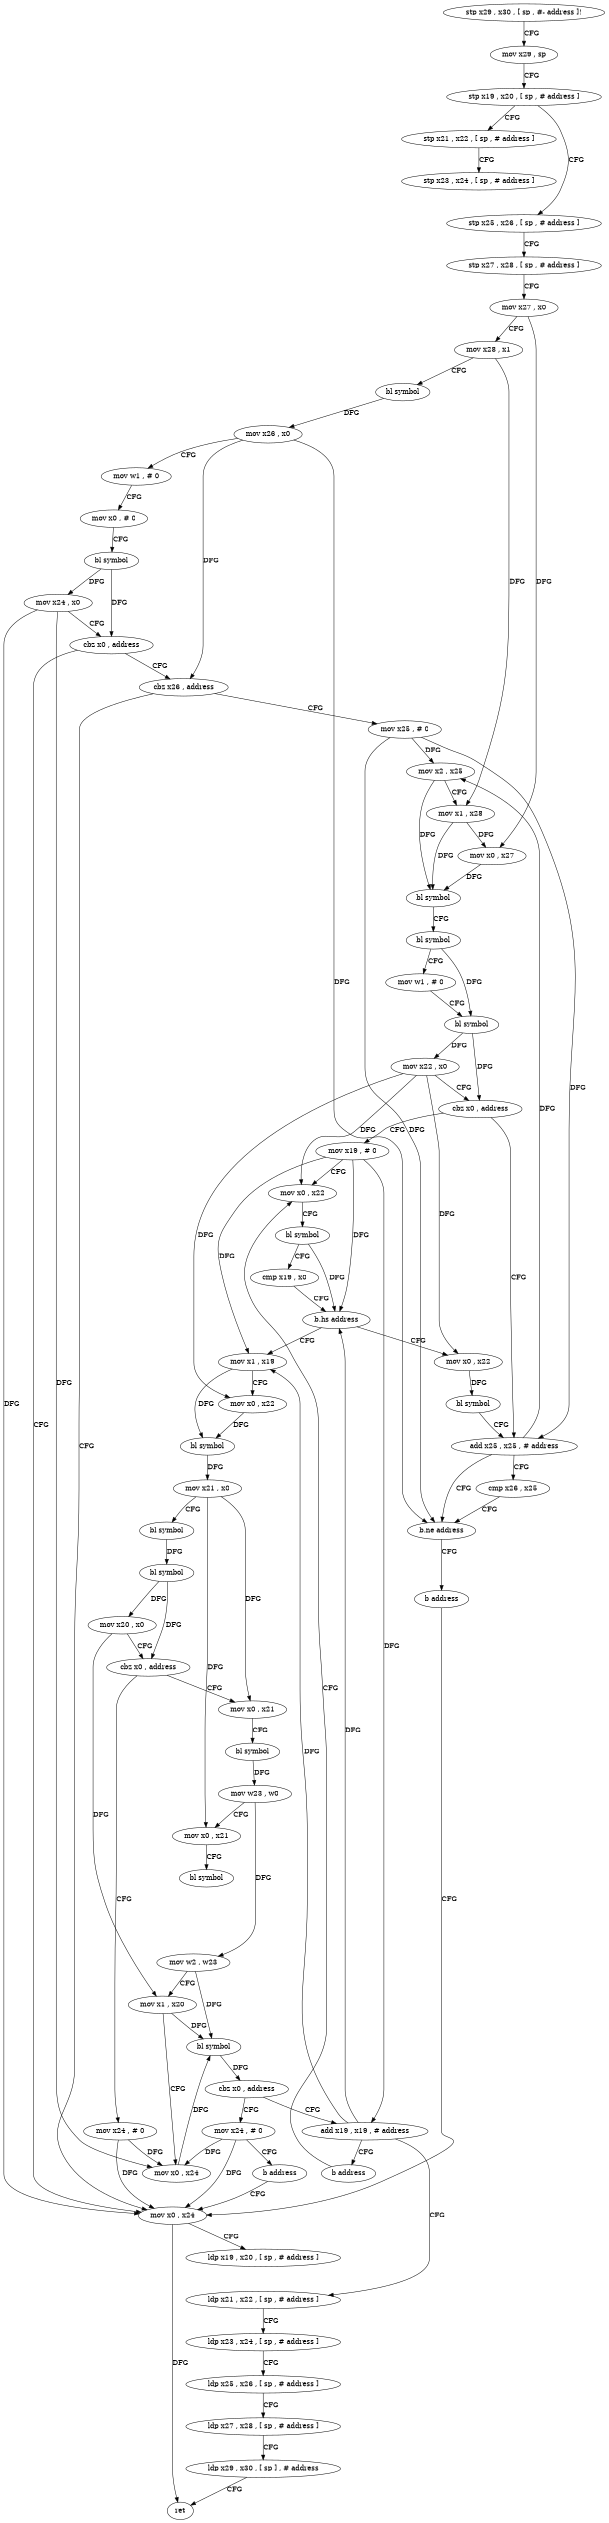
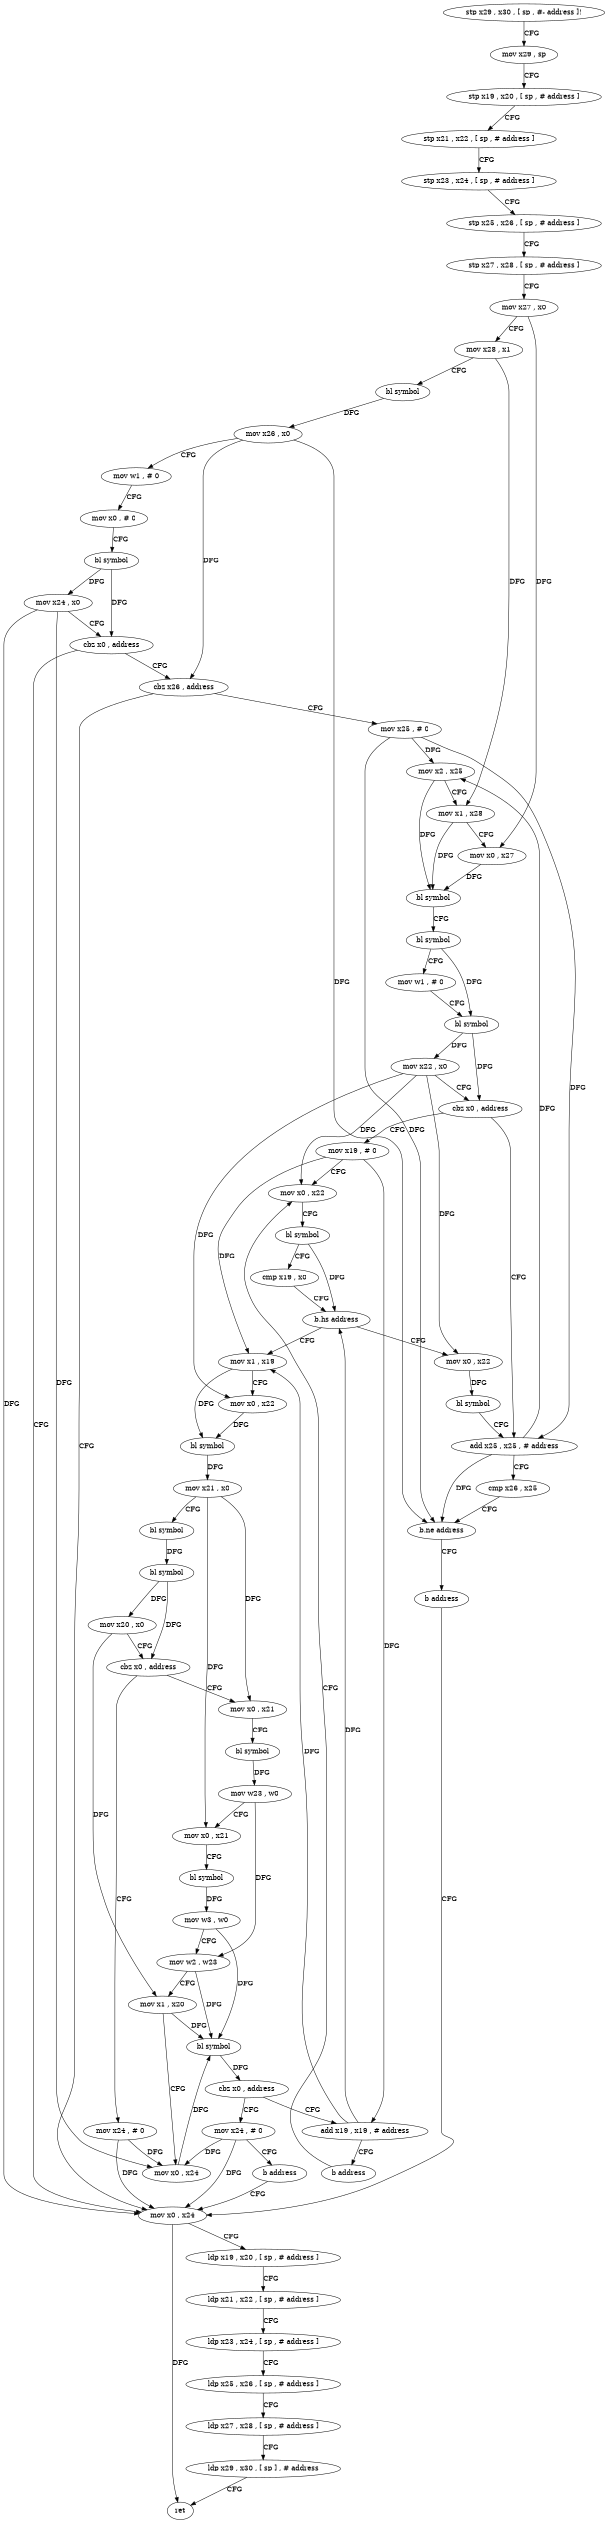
edge "stp x19 , x20 , [ sp , # address ]" -> "stp x25 , x26 , [ sp , # address ]": now "stp x23 , x24 , [ sp , # address ]" -> "stp x25 , x26 , [ sp , # address ]"
edge "mov x1 , x28" -> "mov x0 , x27": label "DFG" -> "CFG"
edge "mov x19 , # 0" -> "b.hs address": removed, label "DFG"
edge "add x25 , x25 , # address" -> "b.ne address": label "CFG" -> "DFG"
node "mov w3 , w0": added
edge "add x19 , x19 , # address" -> "ldp x21 , x22 , [ sp , # address ]": now "ldp x19 , x20 , [ sp , # address ]" -> "ldp x21 , x22 , [ sp , # address ]"
